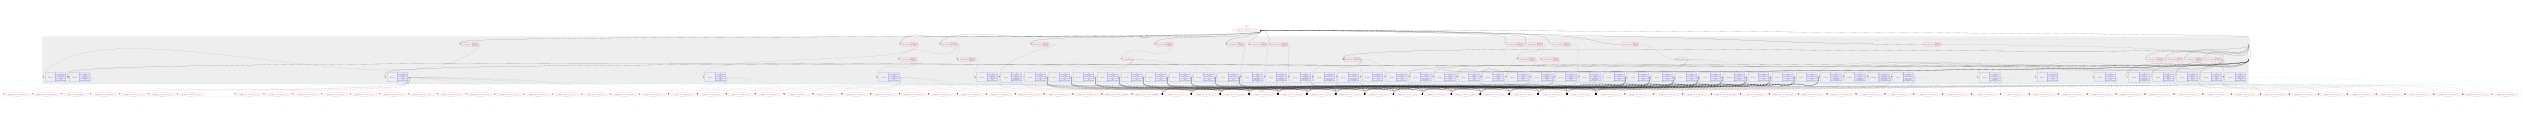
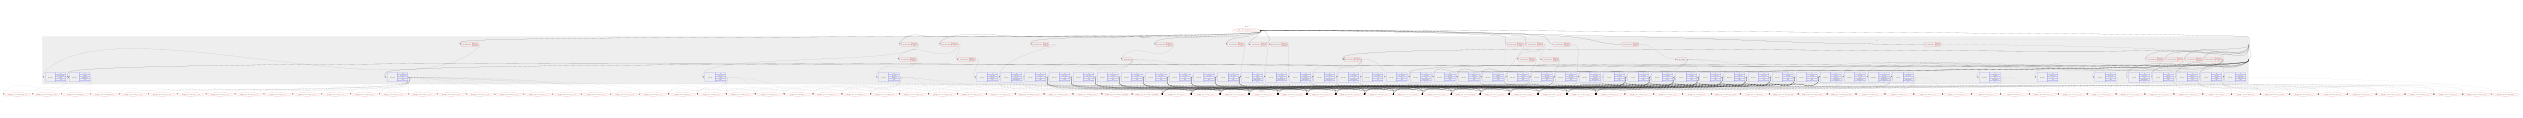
node "portage://sys-devel/gcc-4.8.5-r3": added
